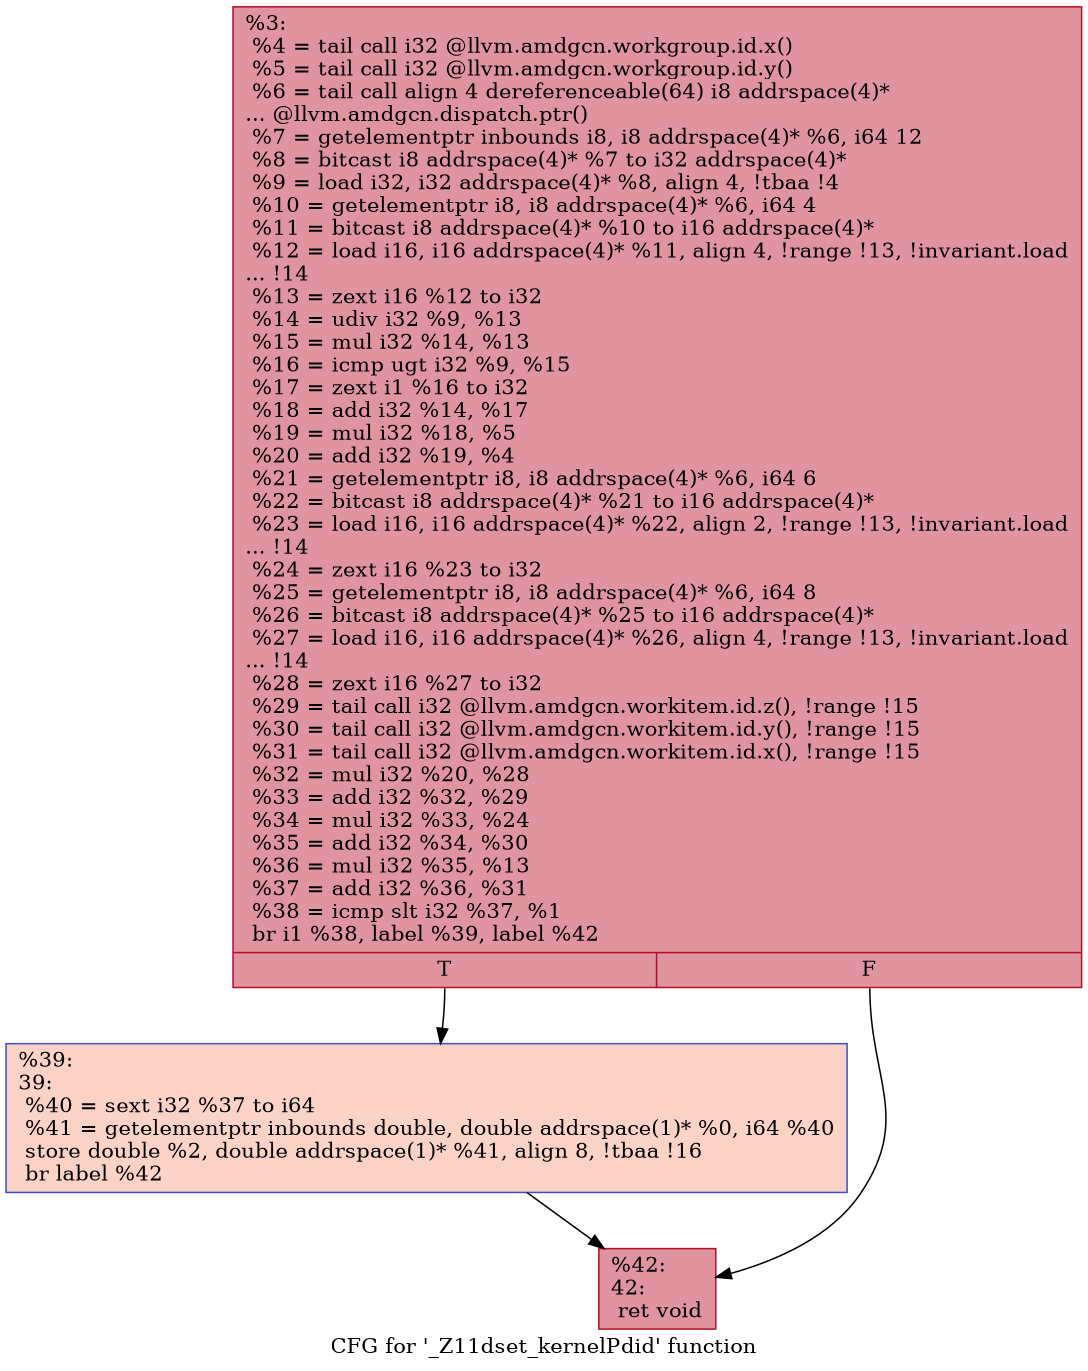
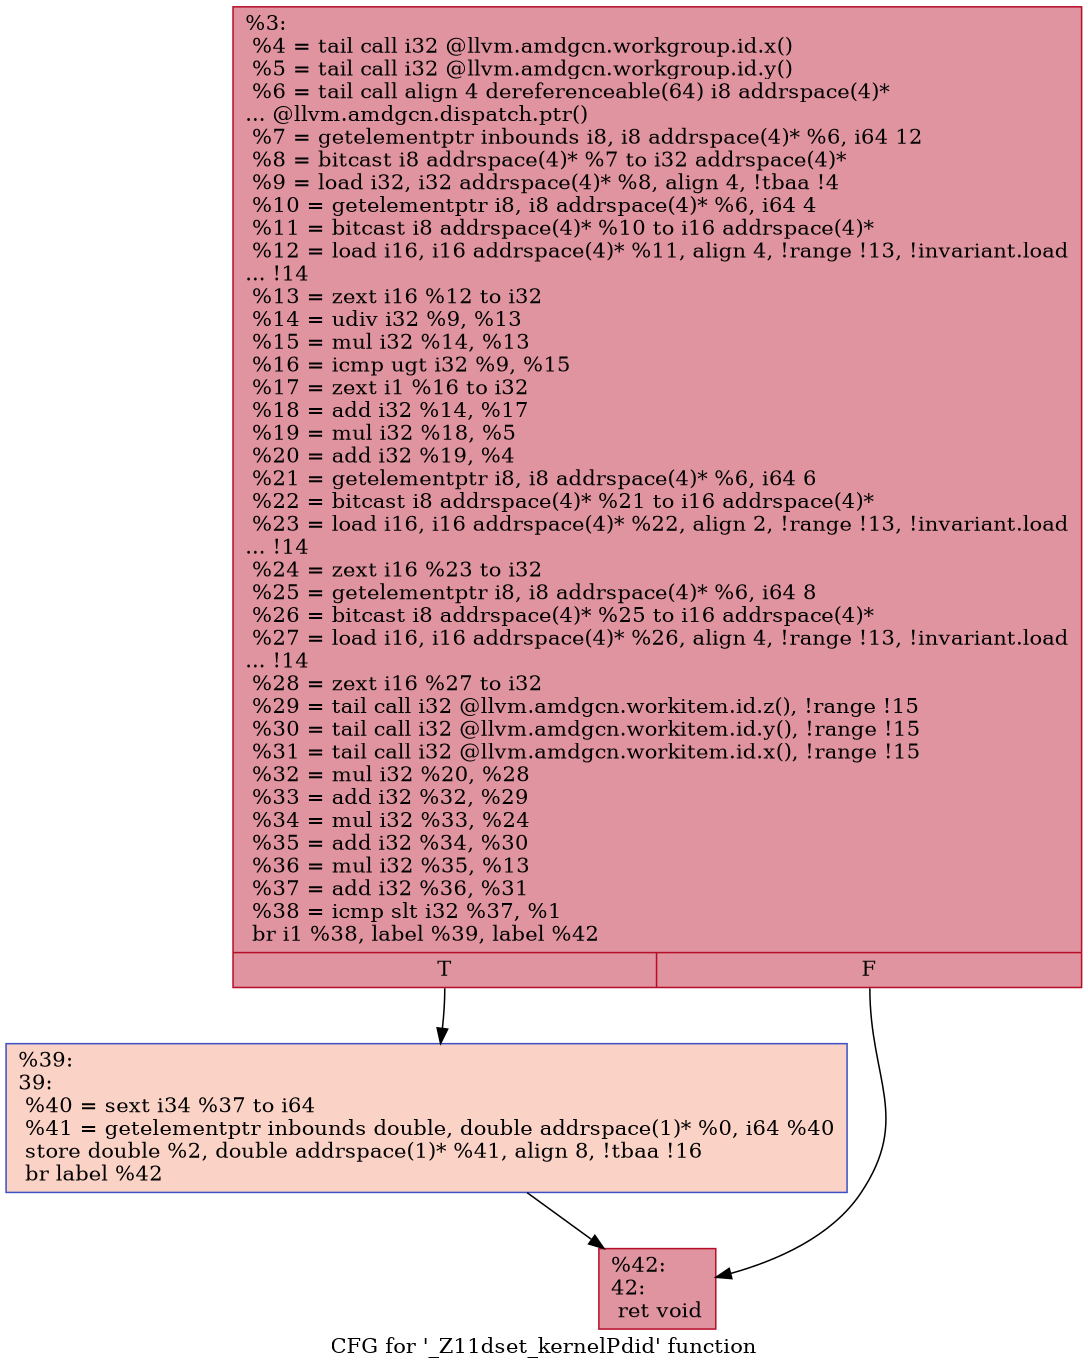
node "%39:": text "%40 = sext i32 %37 to i64" -> "%40 = sext i34 %37 to i64"
